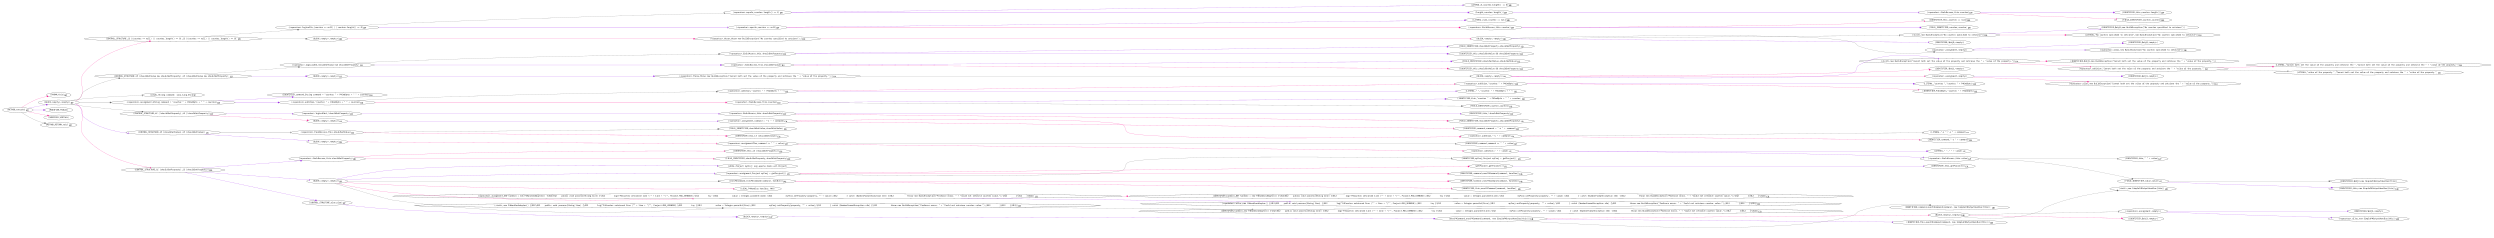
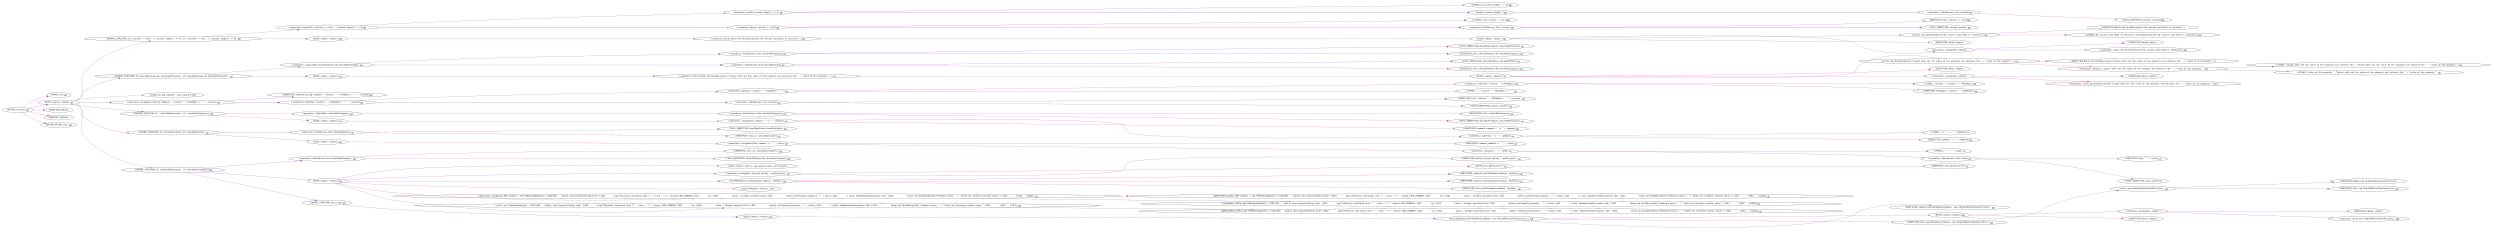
node "(IDENTIFIER,this,counter.length())": removed
edge "(<operator>.assignment,Project myProj = getProject())" -> "(IDENTIFIER,command,execP4Command(command, handler))": now "(execP4Command,execP4Command(command, handler))" -> "(IDENTIFIER,command,execP4Command(command, handler))"
edge "(FIELD_IDENTIFIER,value,value)" -> "(IDENTIFIER,$obj3,new SimpleP4OutputHandler(this))": now "(<init>,new SimpleP4OutputHandler(this))" -> "(IDENTIFIER,$obj3,new SimpleP4OutputHandler(this))"
edge "(FIELD_IDENTIFIER,value,value)" -> "(IDENTIFIER,this,new SimpleP4OutputHandler(this))": now "(<init>,new SimpleP4OutputHandler(this))" -> "(IDENTIFIER,this,new SimpleP4OutputHandler(this))"
